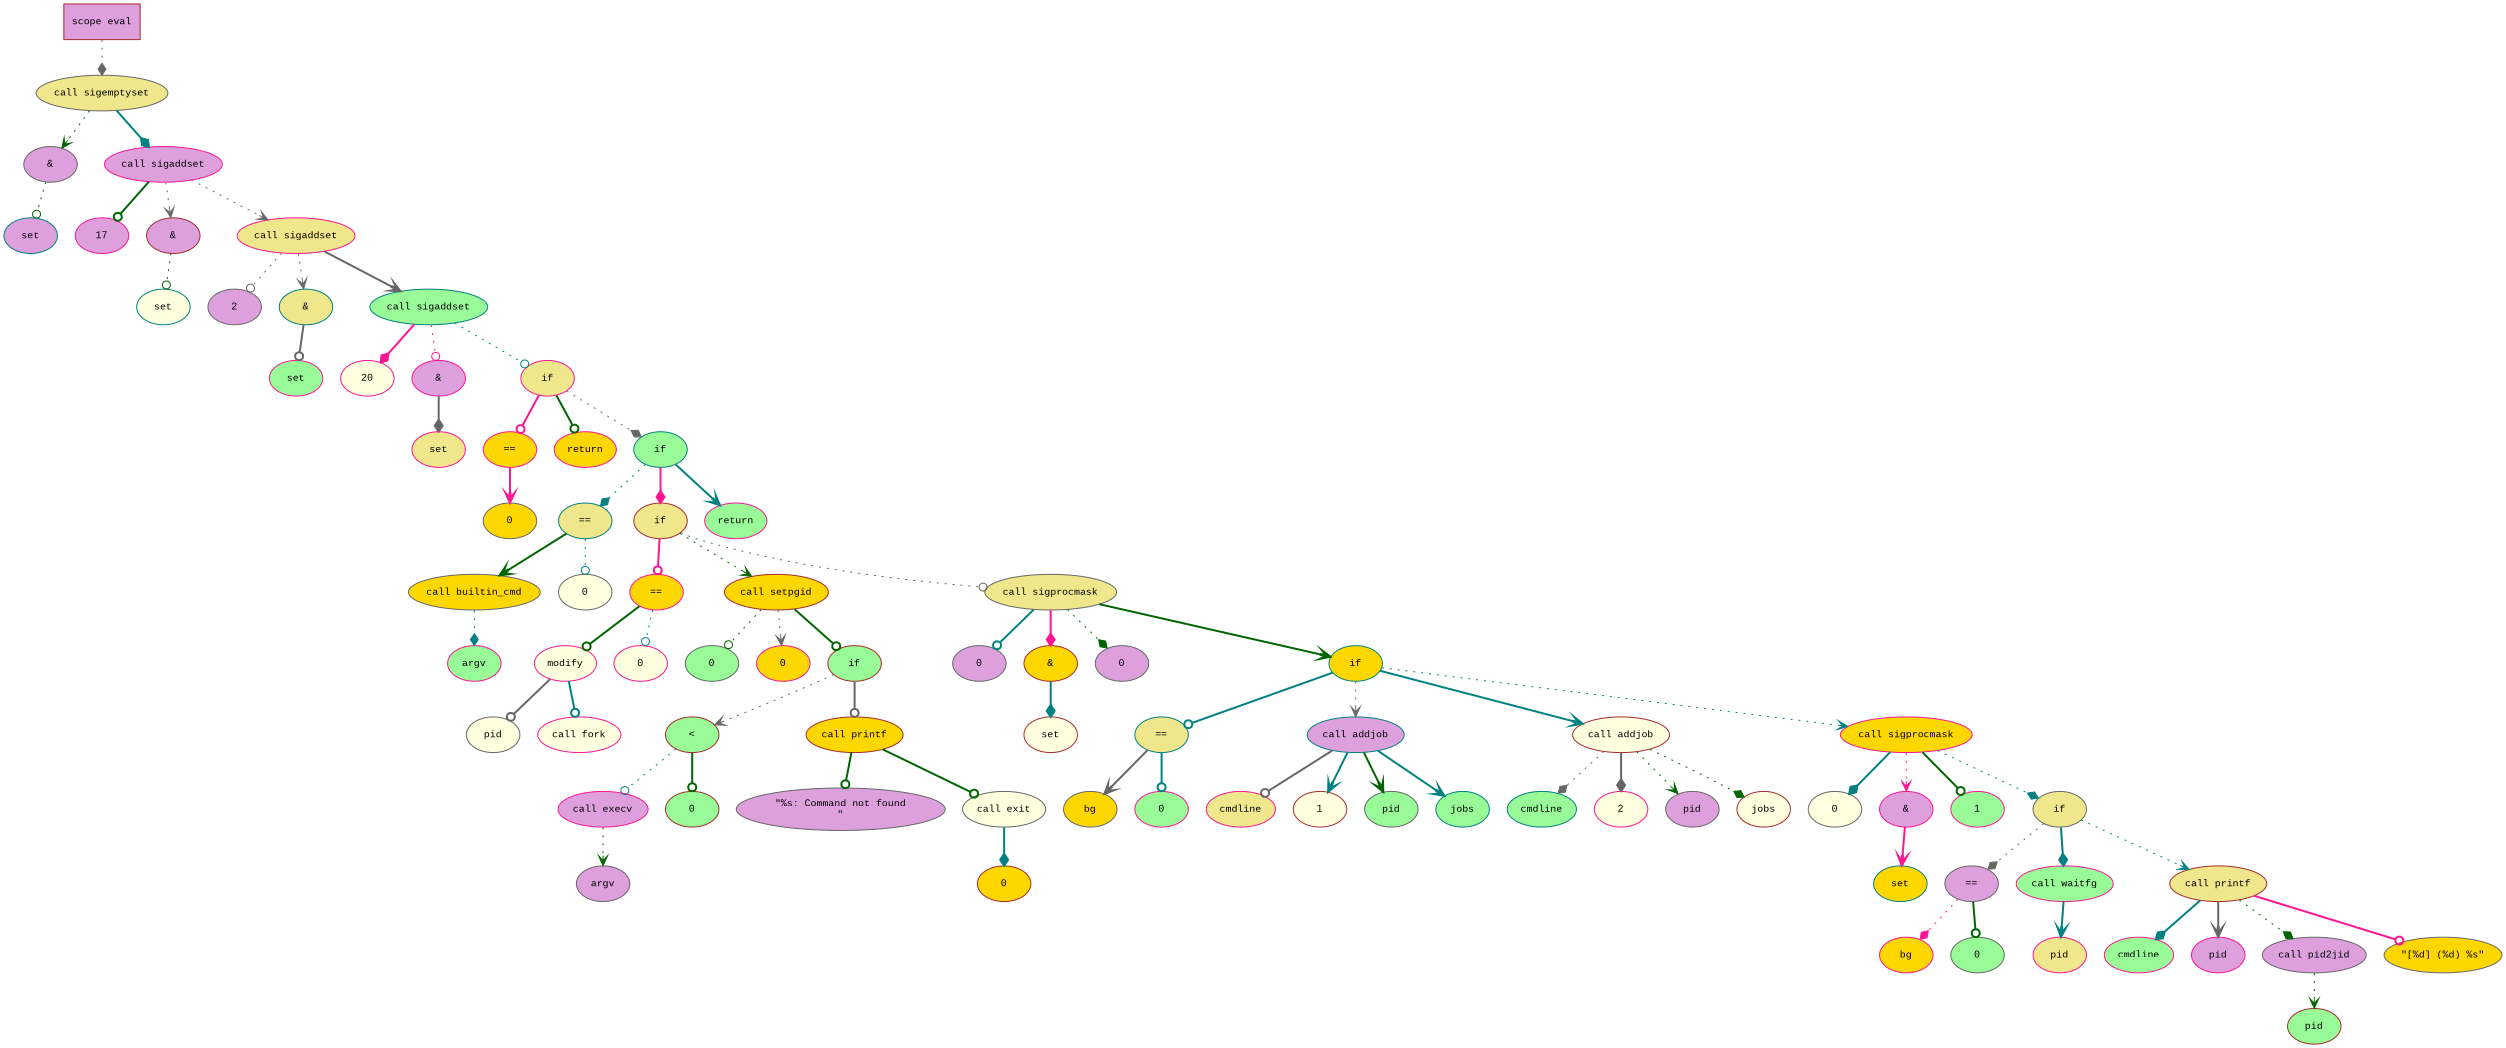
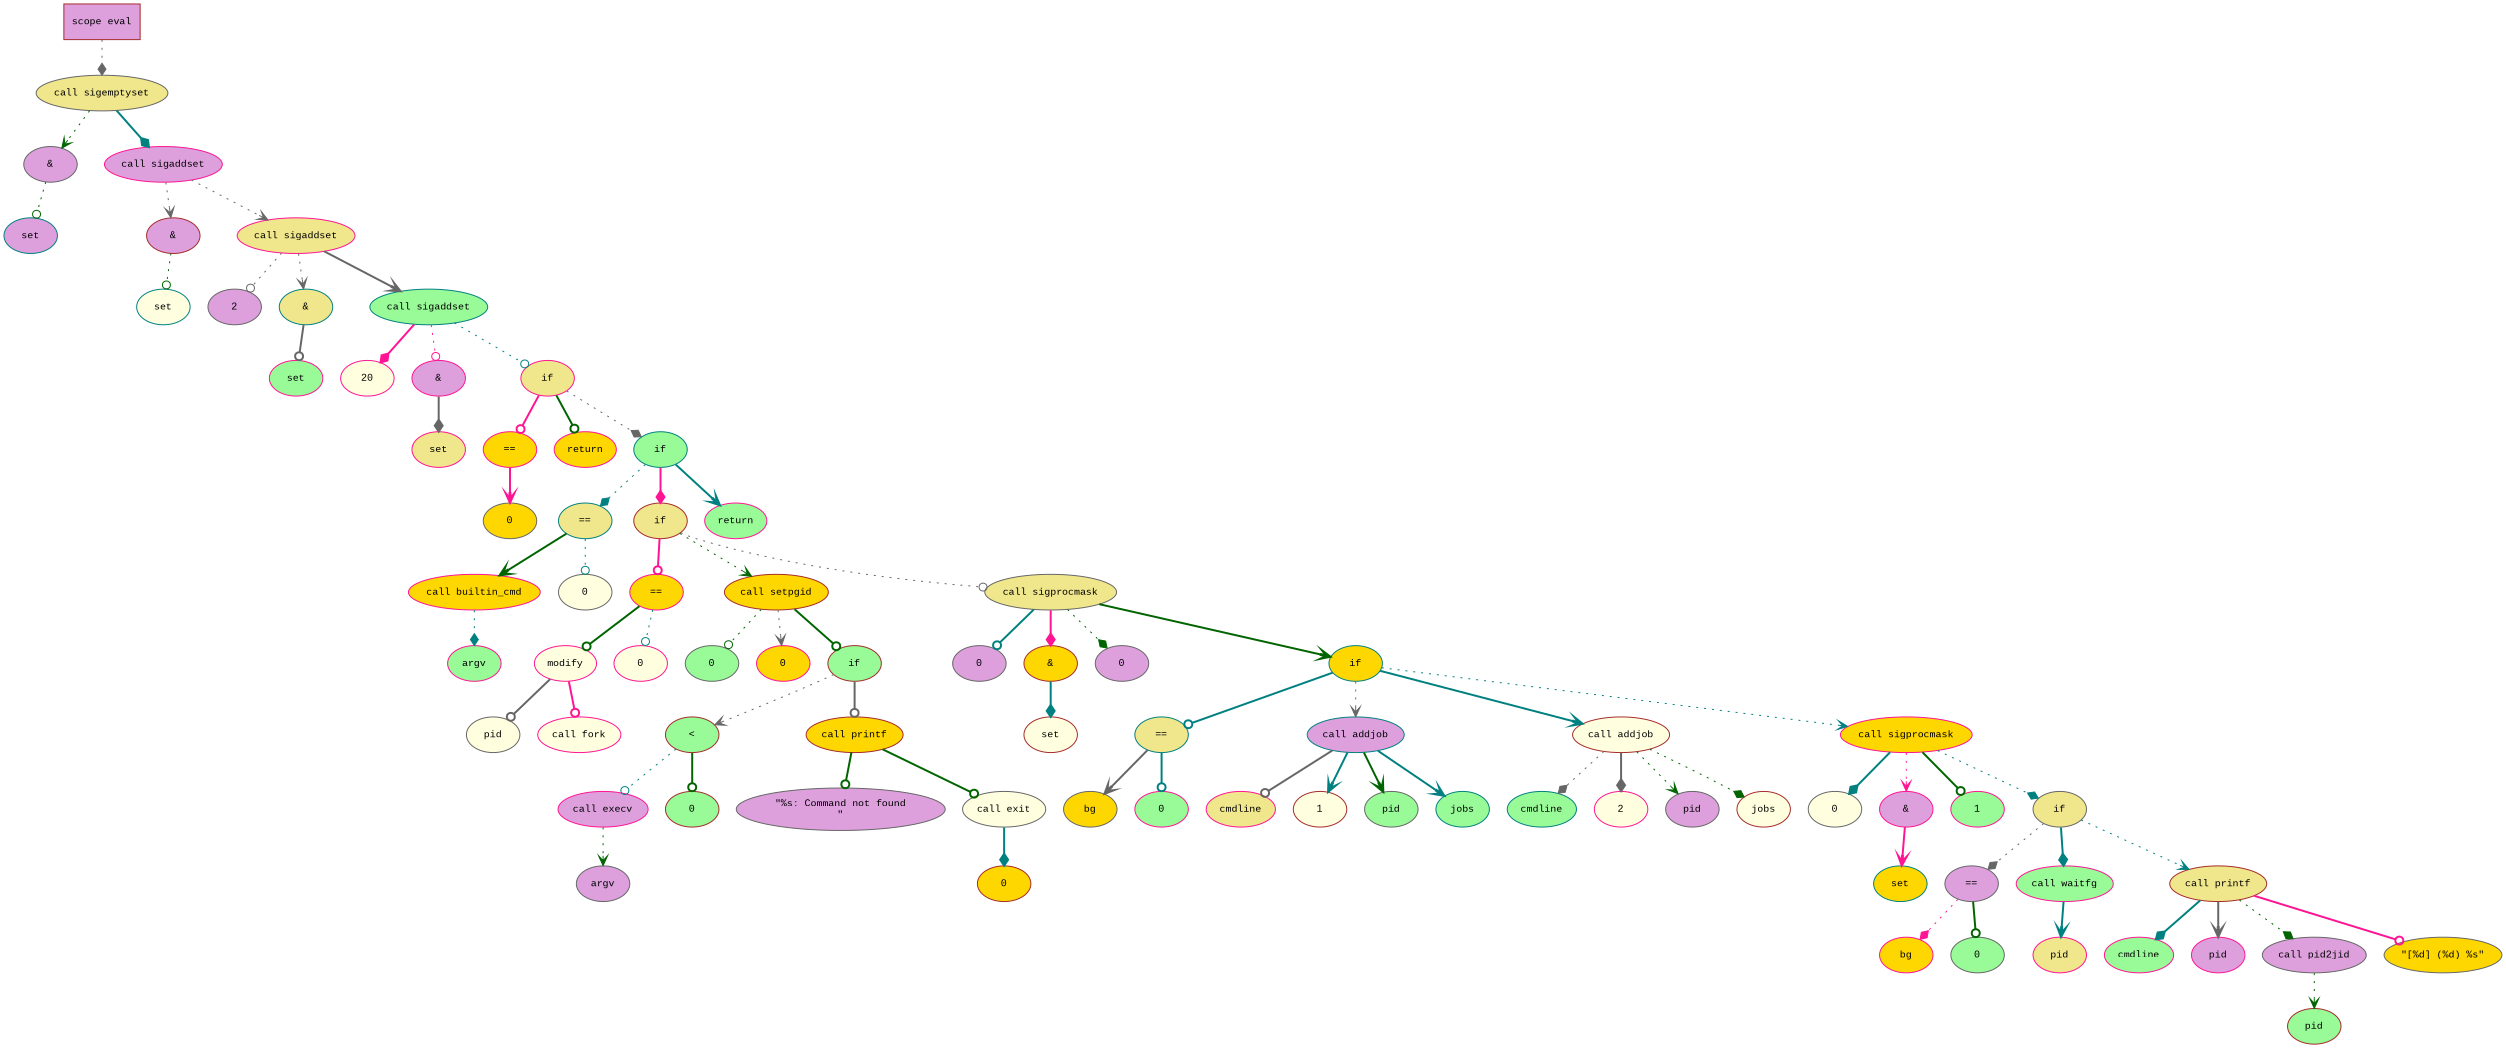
node "17": removed
node "call builtin_cmd": color gray40 -> deeppink
edge "modify" -> "call fork": color teal -> deeppink
